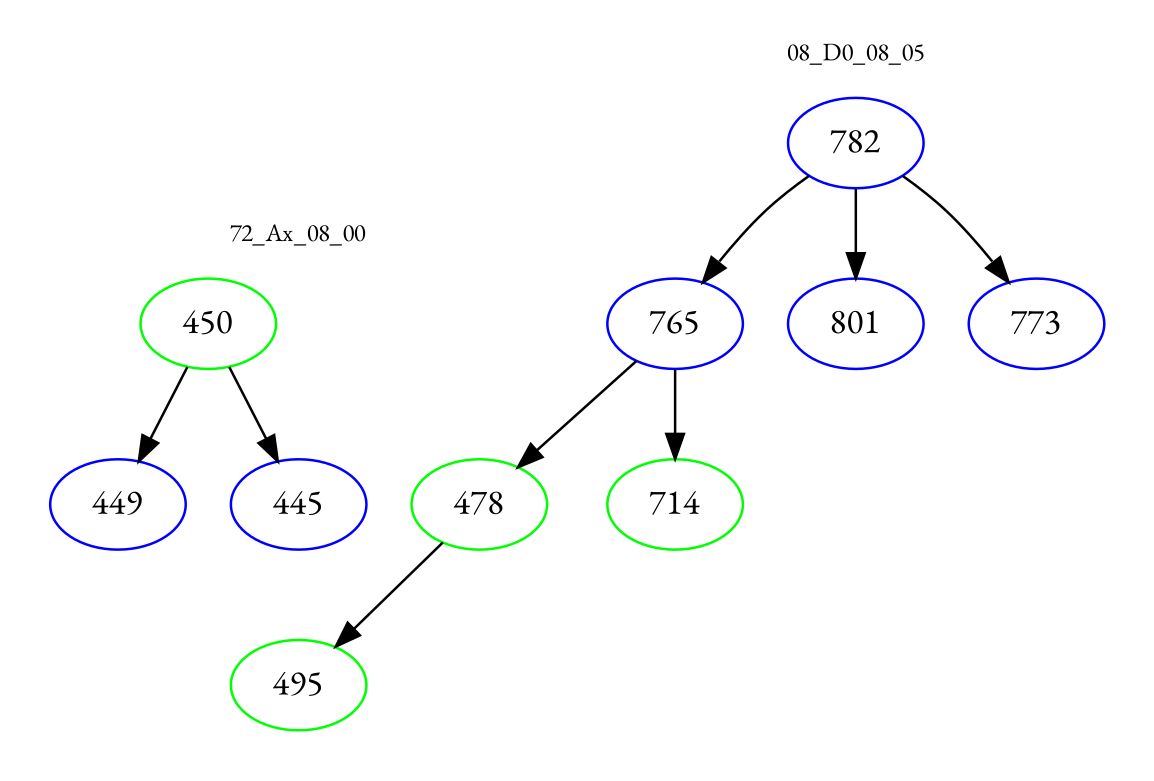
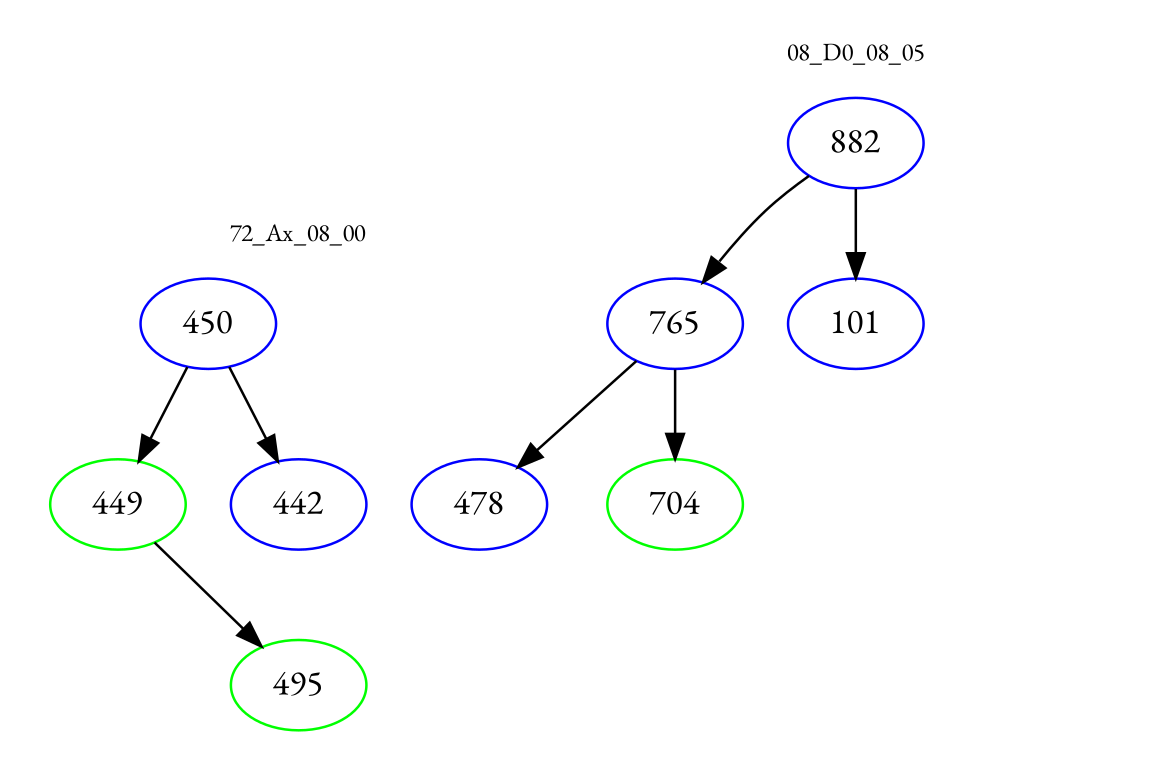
node "782": label "782" -> "882"
node "450": color green -> blue
node "801": label "801" -> "101"
node "773": removed
node "449": color blue -> green
node "445": label "445" -> "442"
node "478": color green -> blue
node "714": label "714" -> "704"
edge "478" -> "495": now "449" -> "495"
